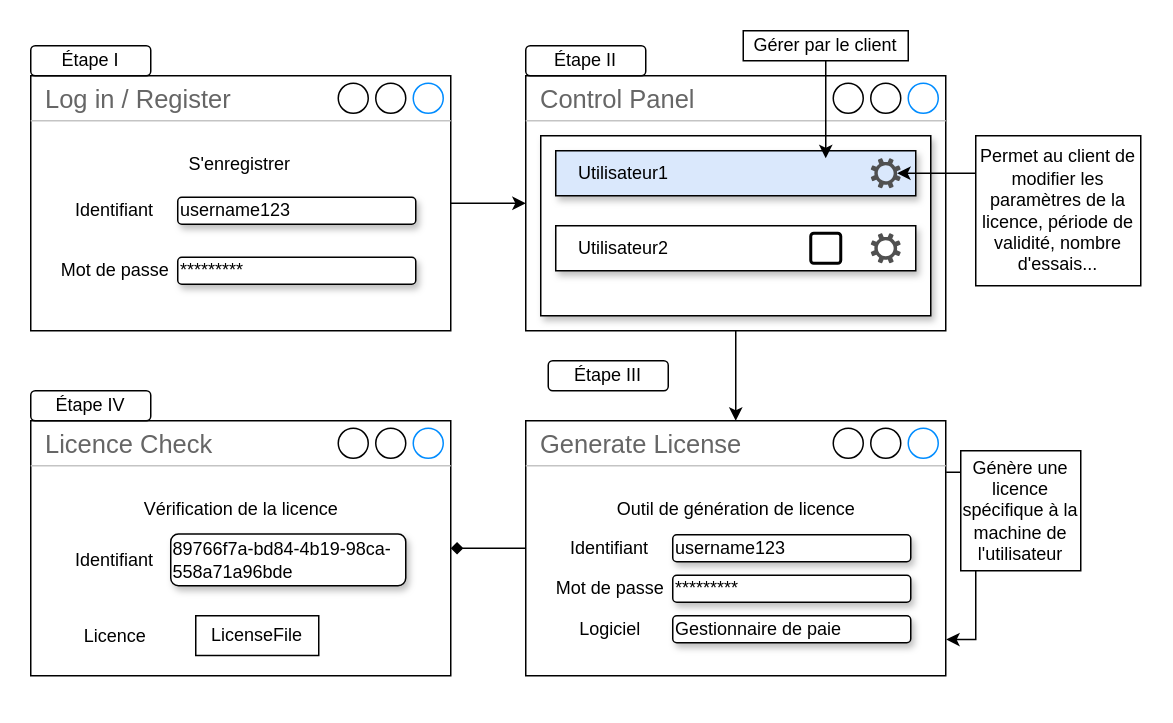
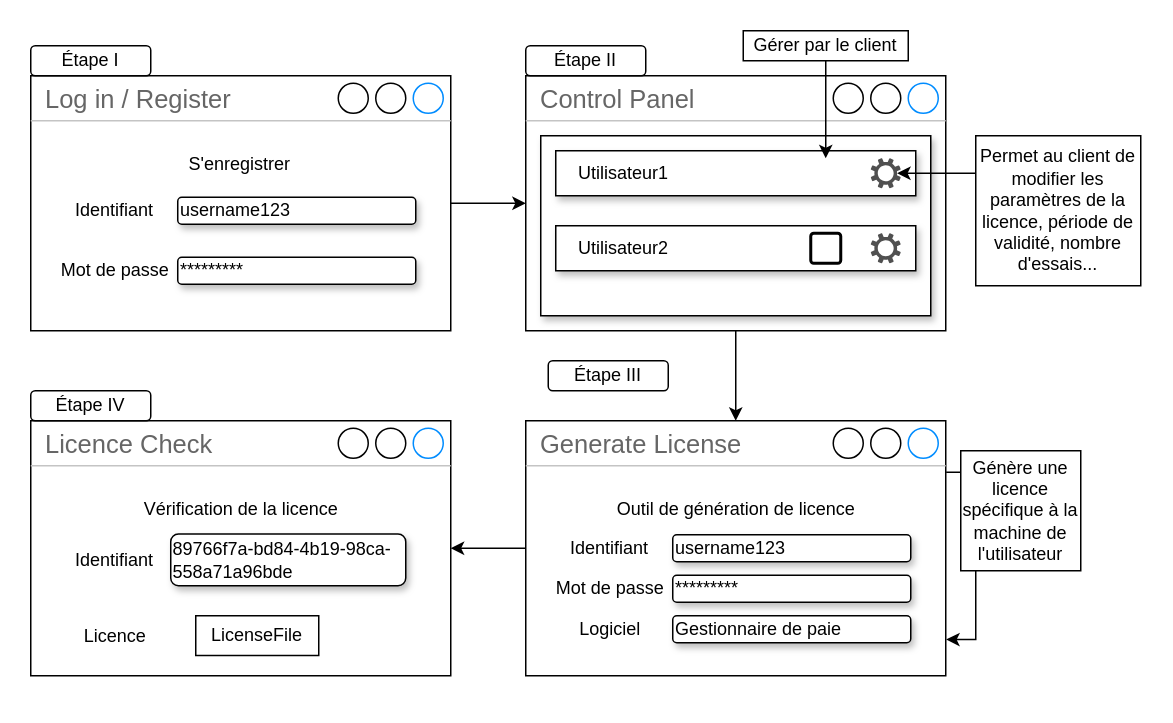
node "Utilisateur1": fillcolor #dae8fc -> #ffffff
edge "Generate License" -> "Licence Check": arrowhead diamond -> classic
